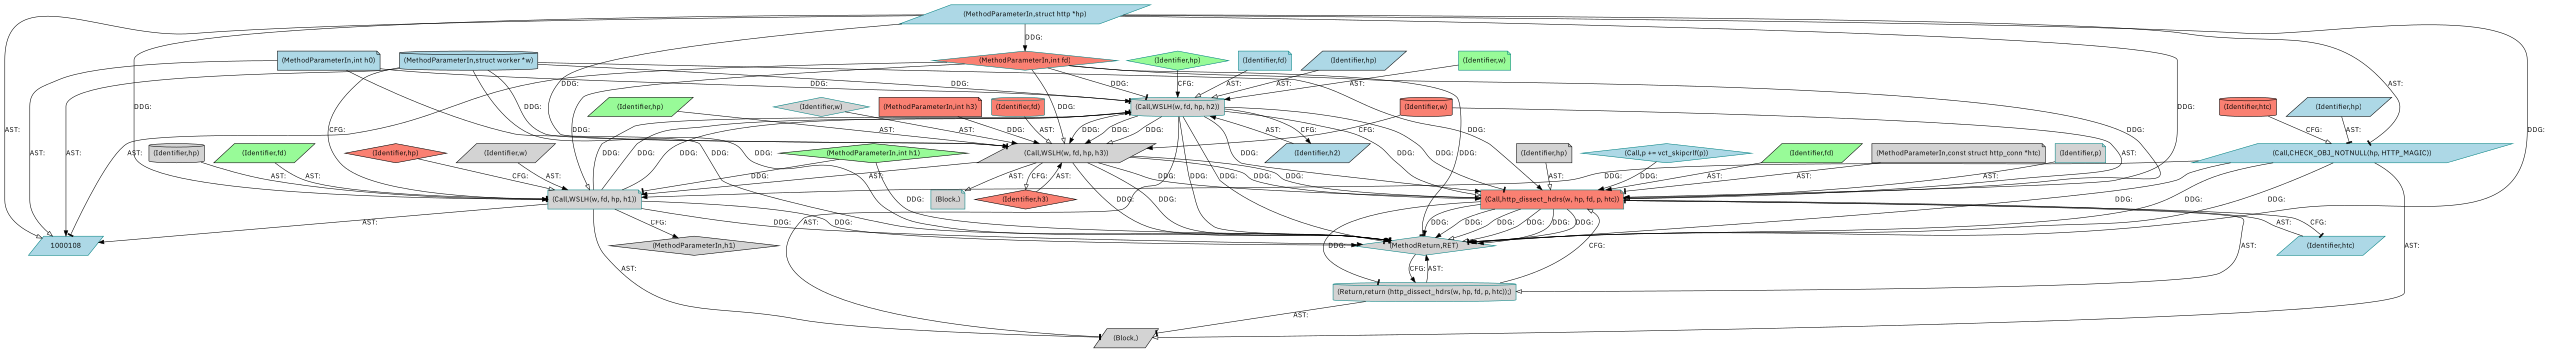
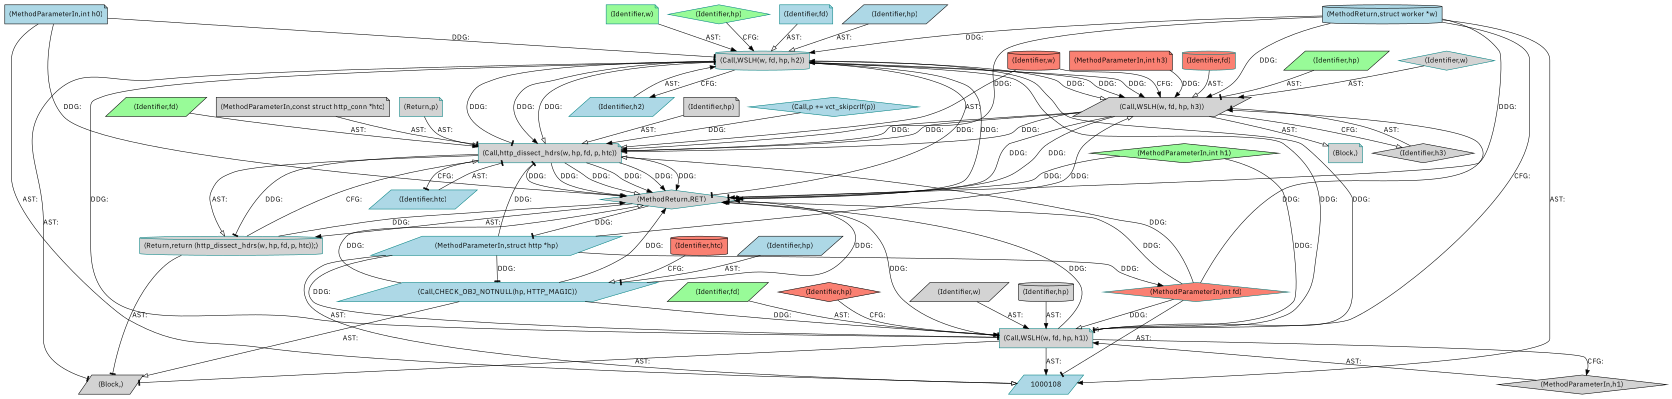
edge "(MethodParameterIn,struct http *hp)" -> "(MethodReturn,RET)": reversed
edge "(MethodParameterIn,struct http *hp)" -> "(Call,http_dissect_hdrs(w, hp, fd, p, htc))": arrowhead normal -> tee
node "(MethodParameterIn,struct worker *w)": label "(MethodParameterIn,struct worker *w)" -> "(MethodReturn,struct worker *w)"
edge "(MethodParameterIn,int fd)" -> "(Call,WSLH(w, fd, hp, h2))": removed, label "DDG:"
edge "(MethodParameterIn,struct http *hp)" -> "(Call,CHECK_OBJ_NOTNULL(hp, HTTP_MAGIC))": label "AST: " -> "DDG: "
edge "(MethodParameterIn,int fd)" -> "(Call,WSLH(w, fd, hp, h3))": arrowhead onormal -> normal
node "(Identifier,h2)": color black -> teal
node "(Identifier,p)": label "(Identifier,p)" -> "(Return,p)"
edge "(Call,WSLH(w, fd, hp, h3))" -> "(Call,WSLH(w, fd, hp, h1))": now "(MethodParameterIn,h1)" -> "(Call,WSLH(w, fd, hp, h1))"
edge "(Identifier,h3)" -> "(Call,WSLH(w, fd, hp, h3))": arrowhead normal -> tee
node "(Identifier,h3)": fillcolor salmon -> lightgrey
node "(Call,http_dissect_hdrs(w, hp, fd, p, htc))": fillcolor salmon -> lightgrey
edge "(MethodReturn,RET)" -> "(Return,return (http_dissect_hdrs(w, hp, fd, p, htc));)": label "CFG: " -> "AST: "
edge "(Return,return (http_dissect_hdrs(w, hp, fd, p, htc));)" -> "(MethodReturn,RET)": label "AST: " -> "DDG: "
